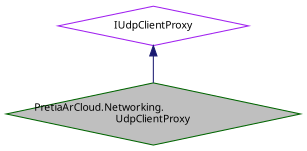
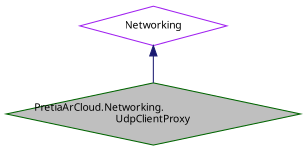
node "IUdpClientProxy": label "IUdpClientProxy" -> "Networking"
